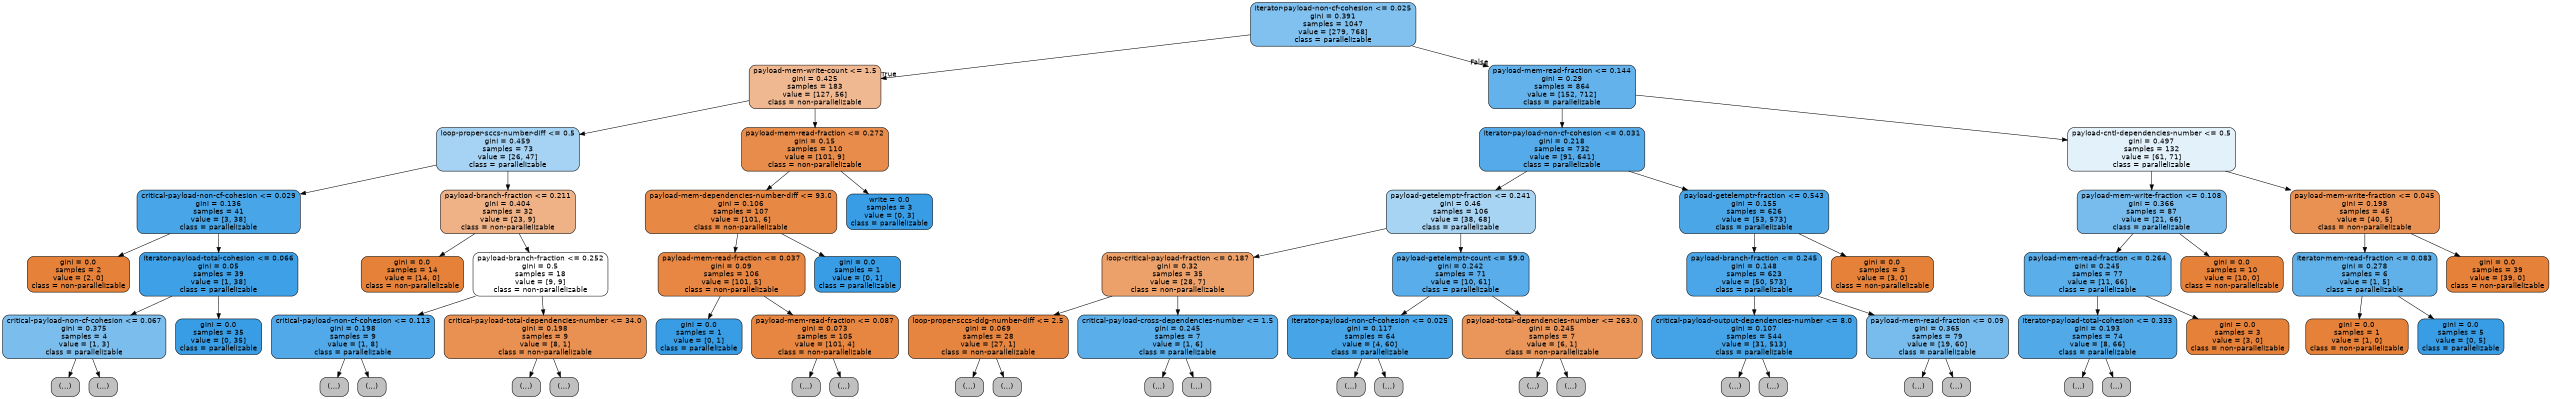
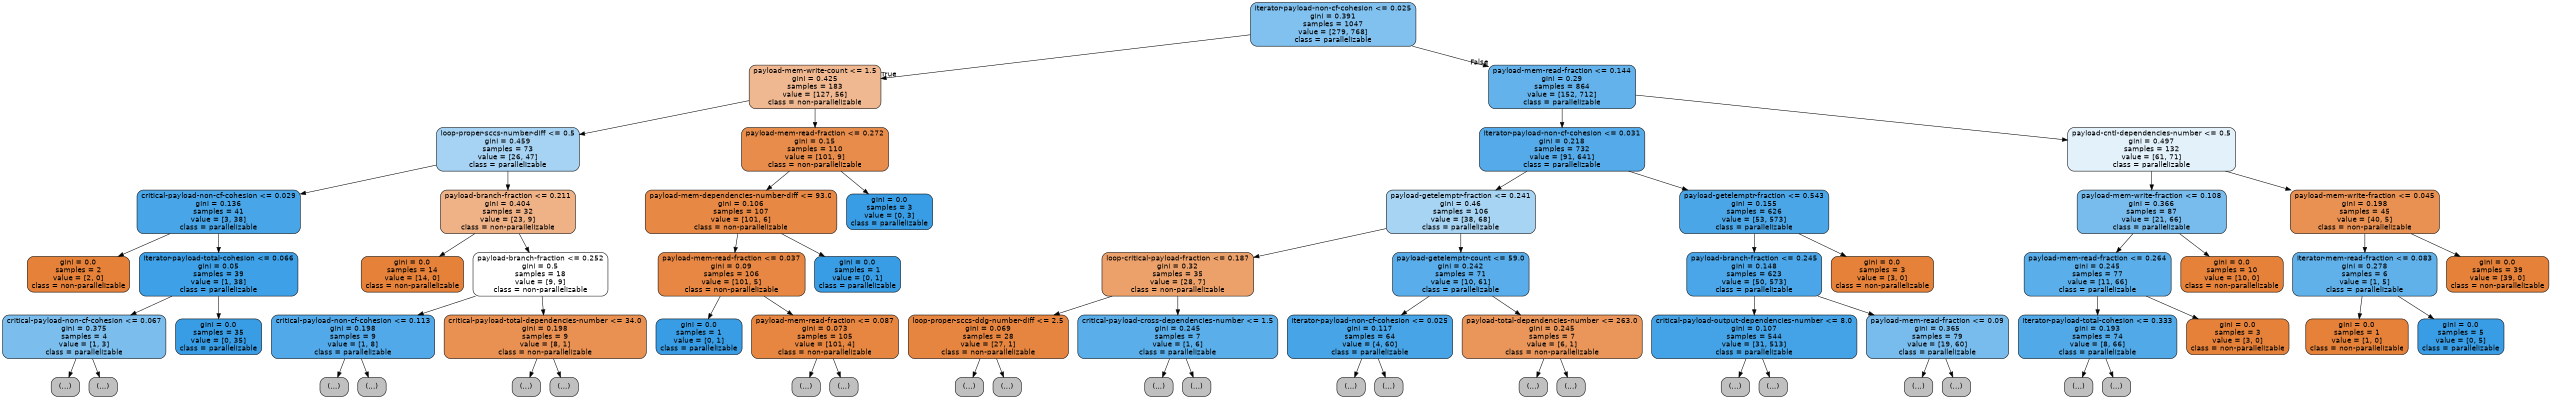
node "write = 0.0 samples = 3 value = [0, 3] class = parallelizable": label "write = 0.0 samples = 3 value = [0, 3] class = parallelizable" -> "gini = 0.0 samples = 3 value = [0, 3] class = parallelizable"
